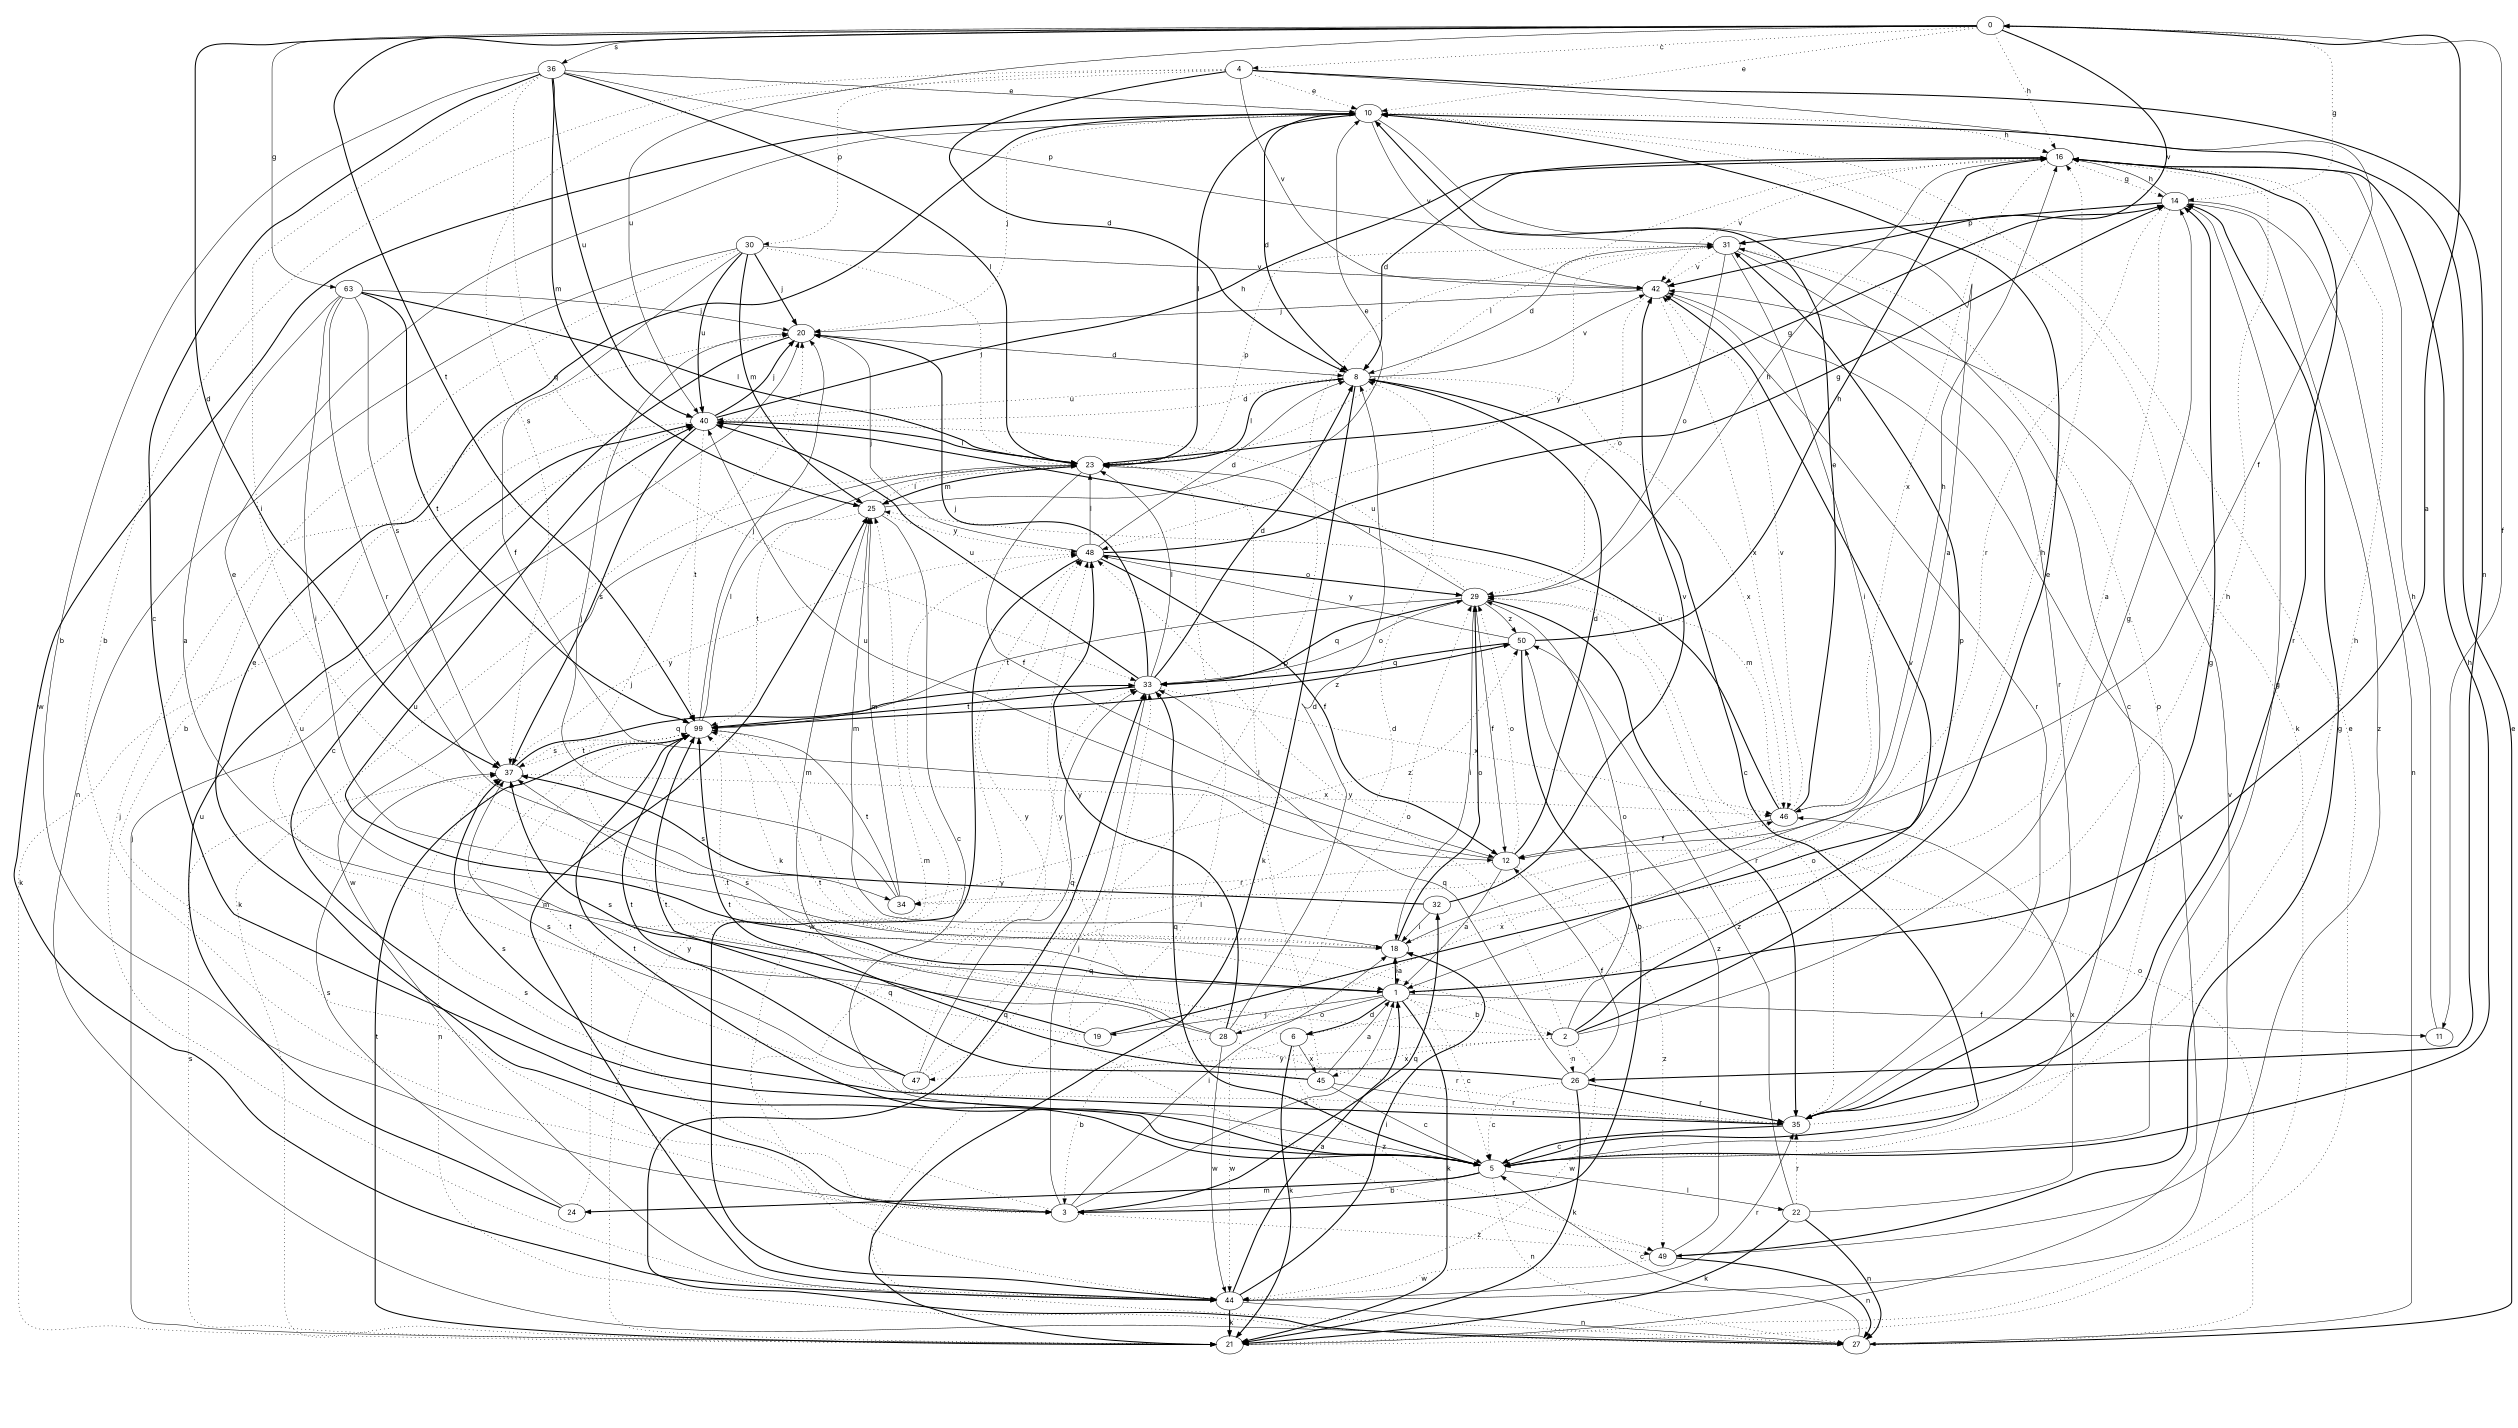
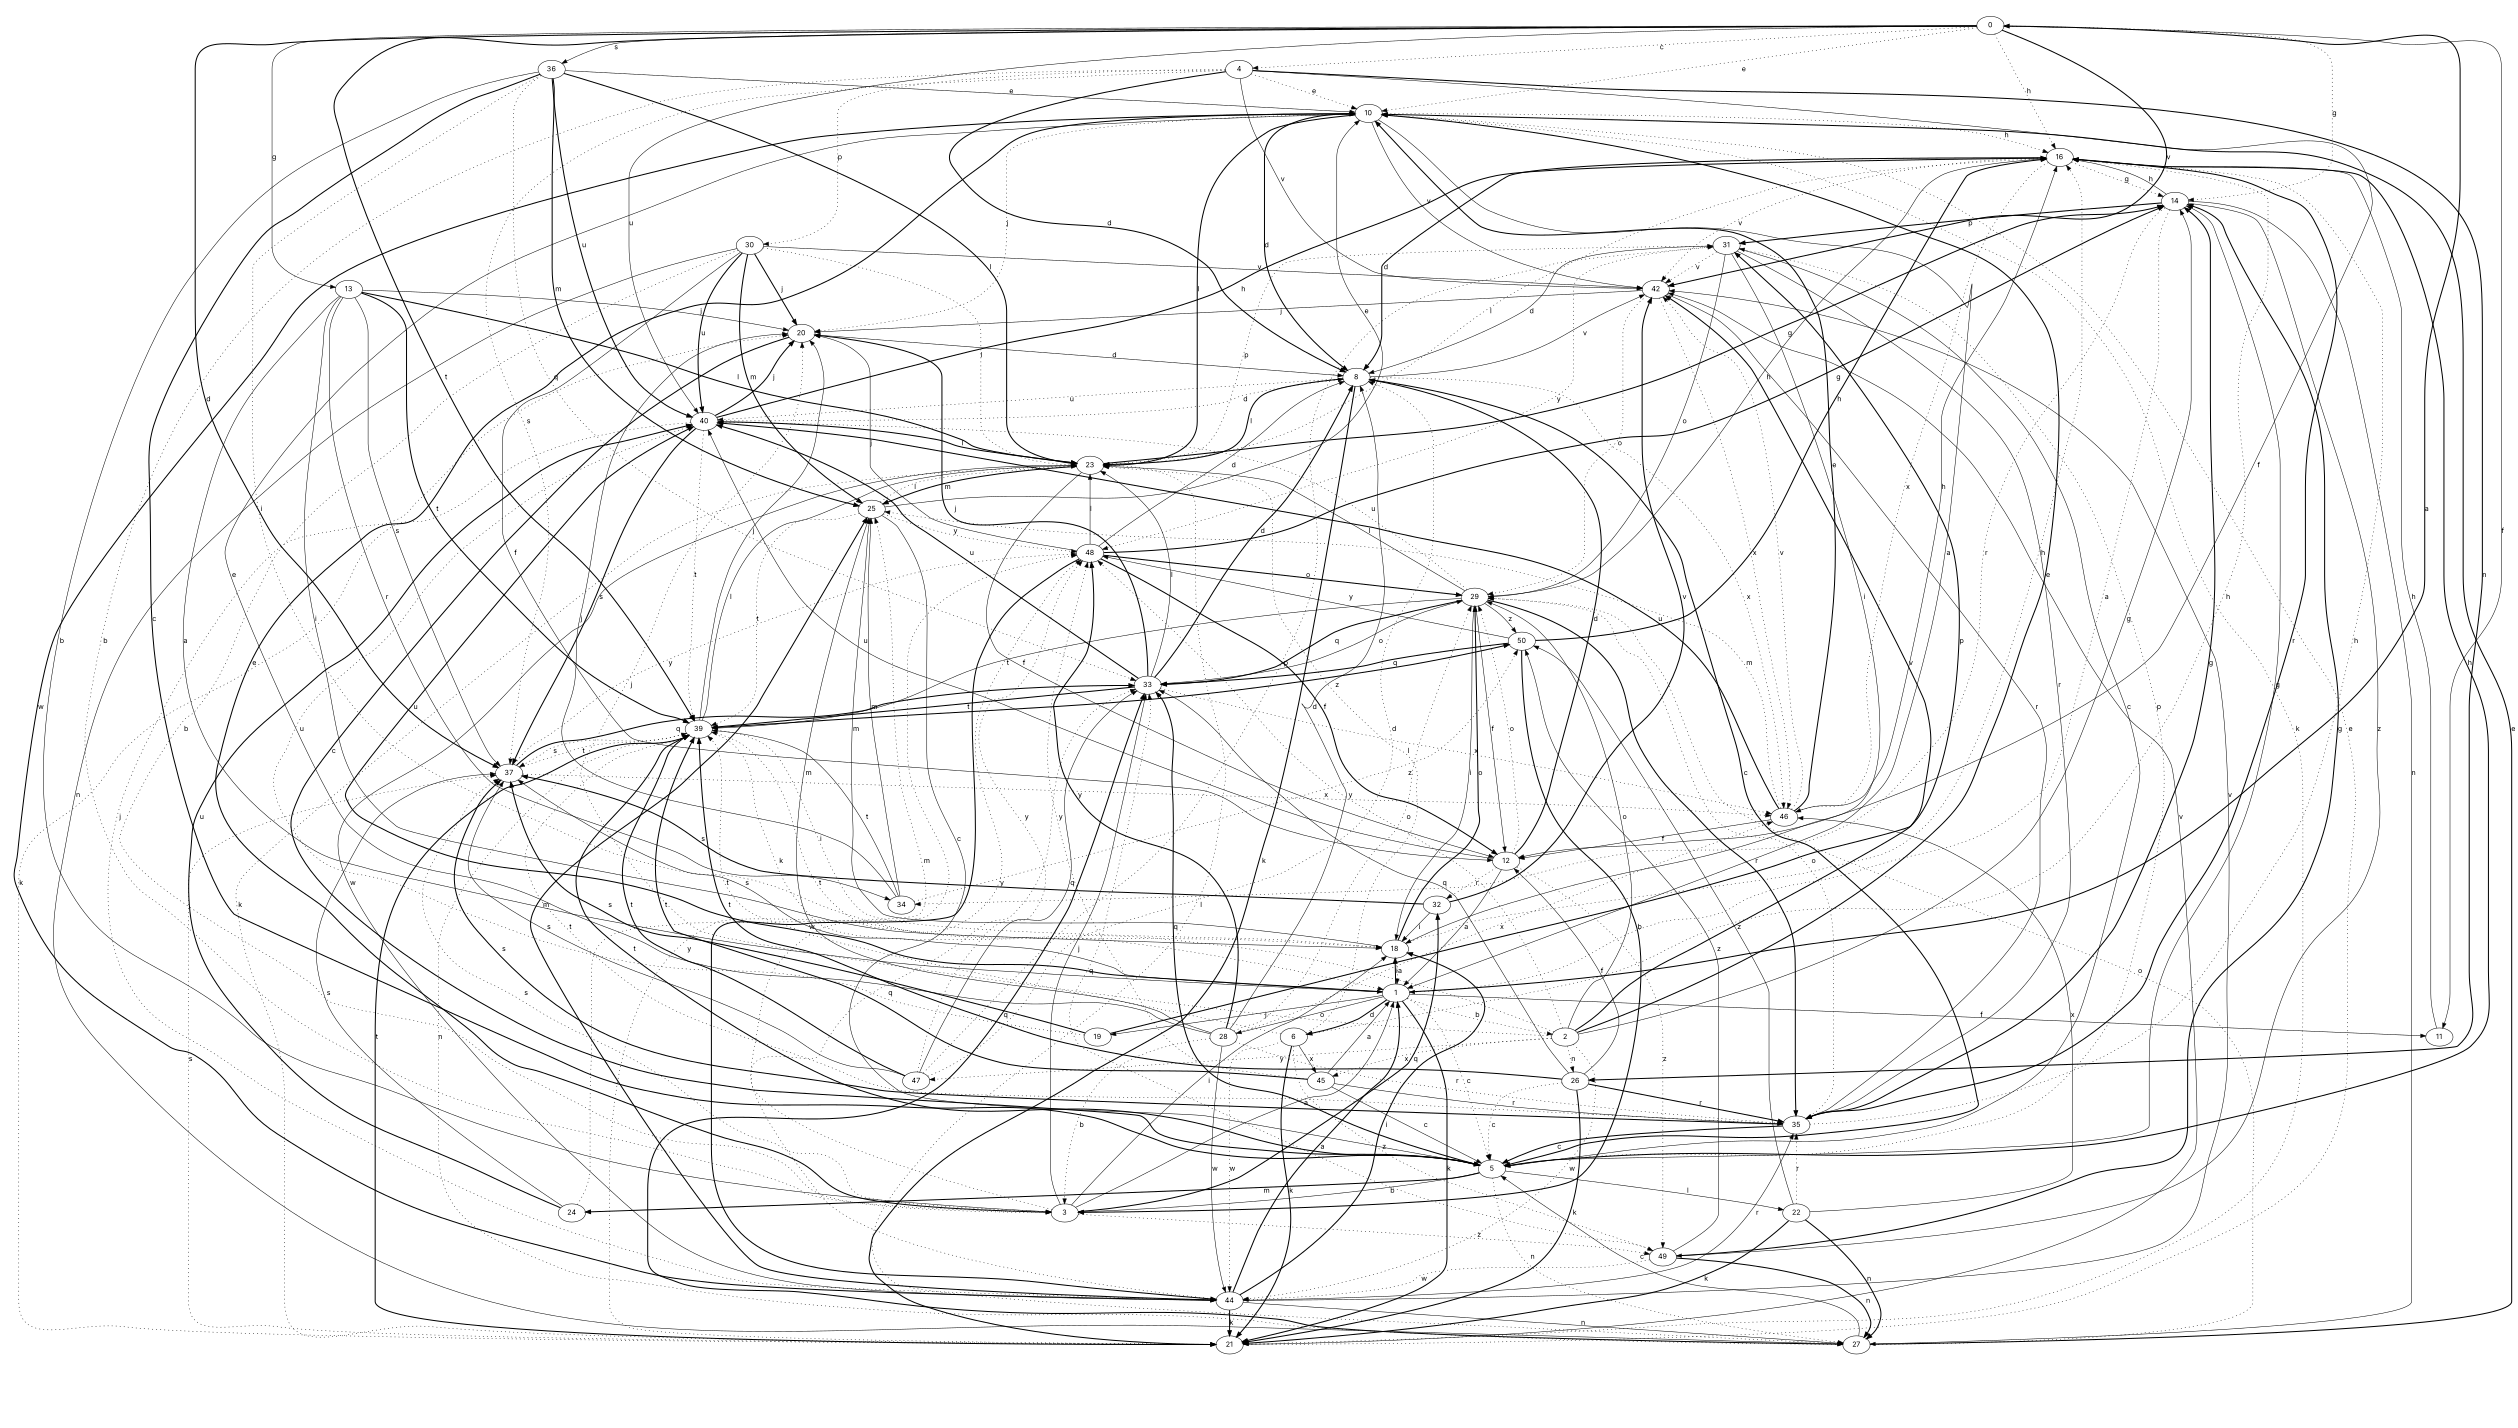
edge "36" -> "31": removed, label "p"
node "63": label "63" -> "13"
node "99": label "99" -> "39"
edge "45" -> "23": now "6" -> "23"
edge "12" -> "34": now "12" -> "32"
edge "21" -> "20": removed, label "j"
